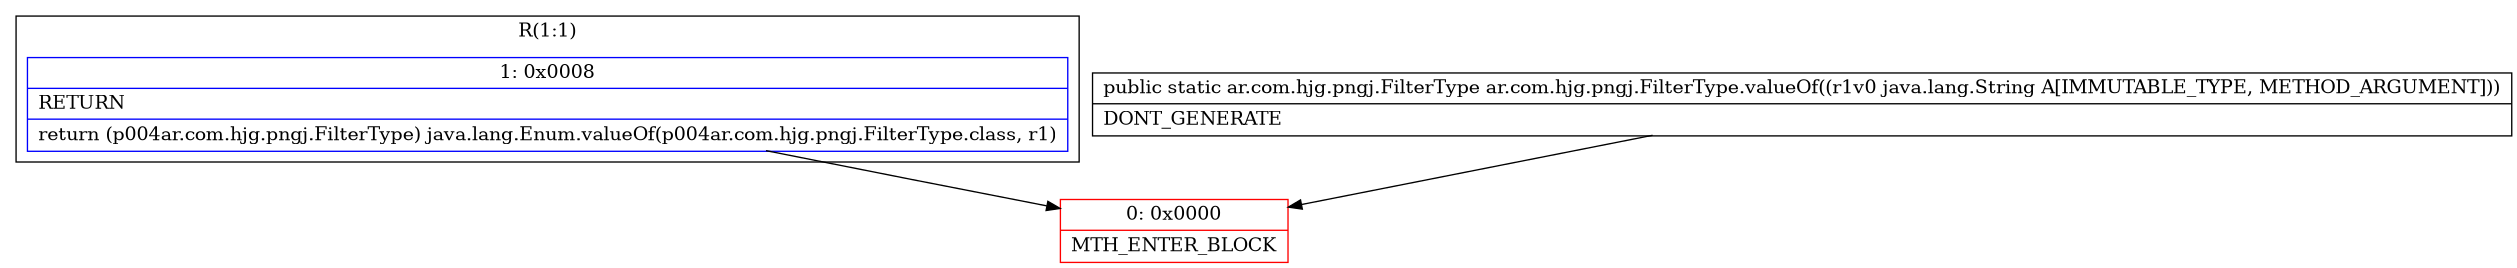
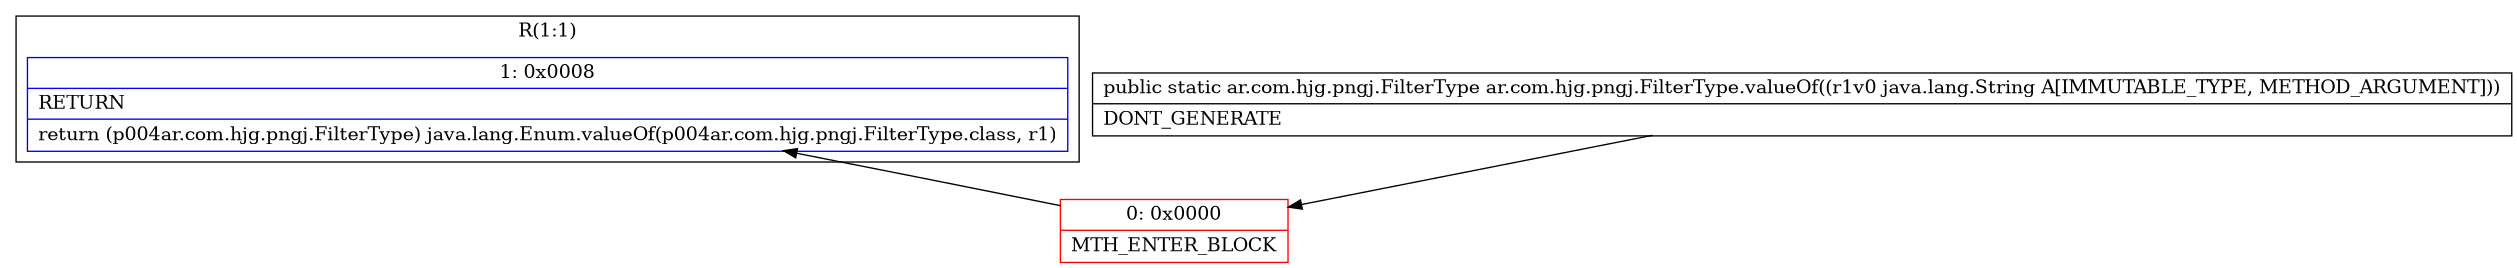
edge "1: 0x0008" -> "0: 0x0000": reversed
